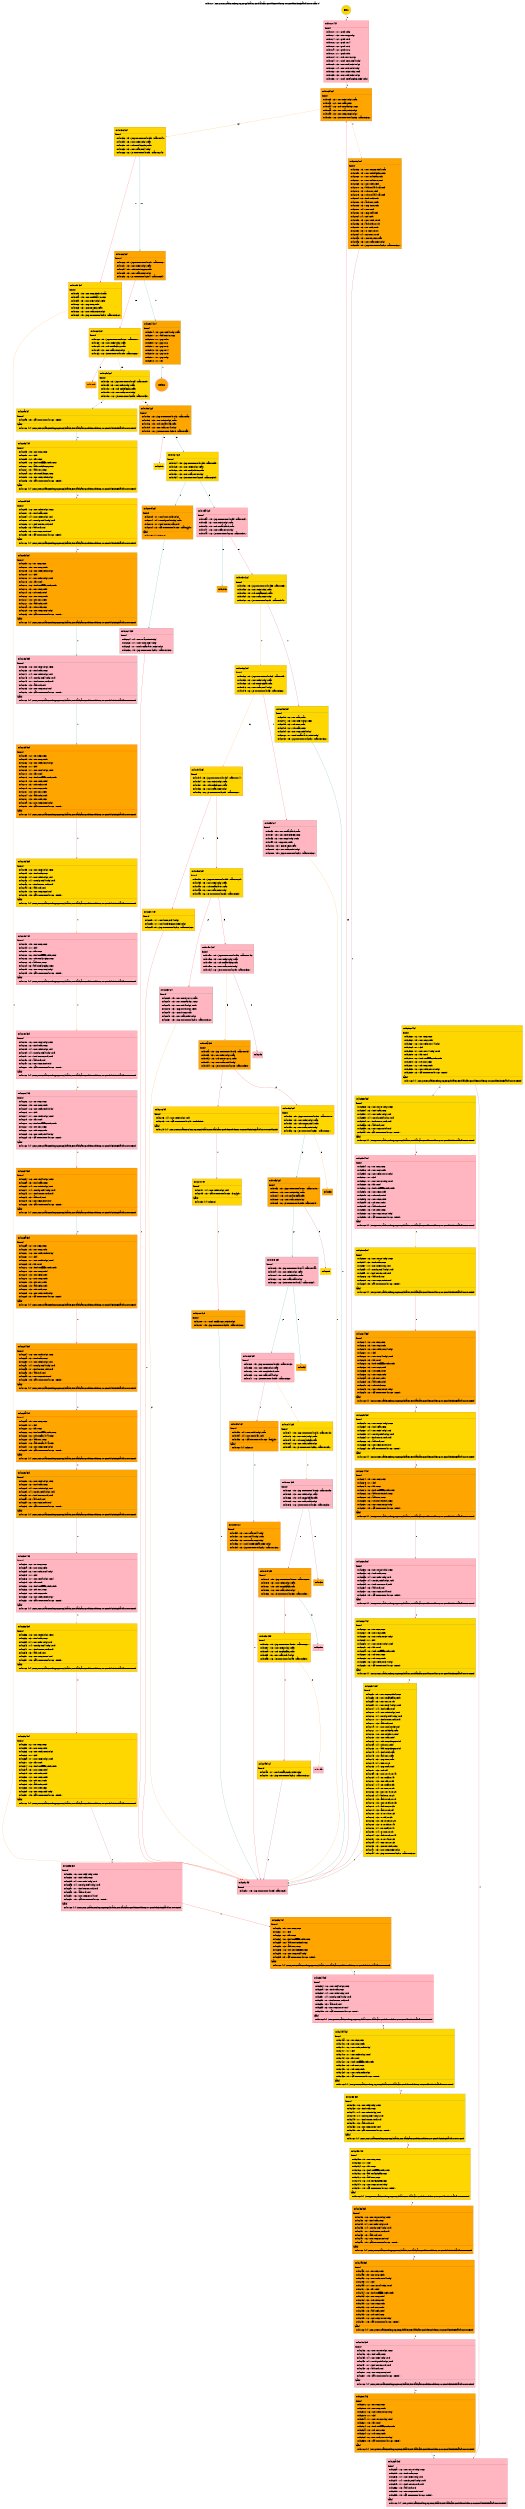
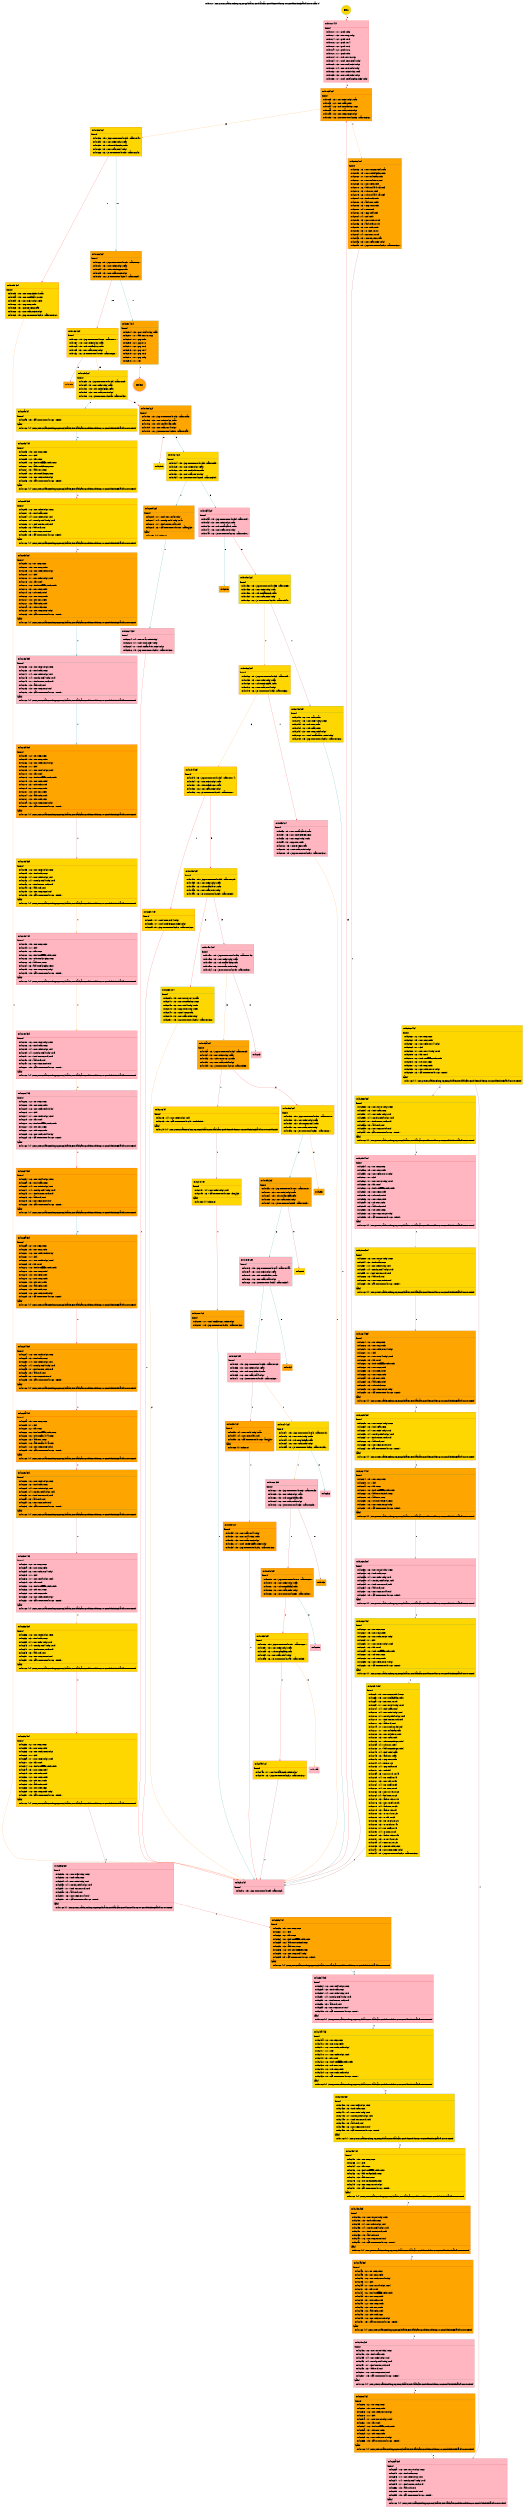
node "0x40203b [27]": fillcolor lightpink -> gold
node "0x402f66": added
